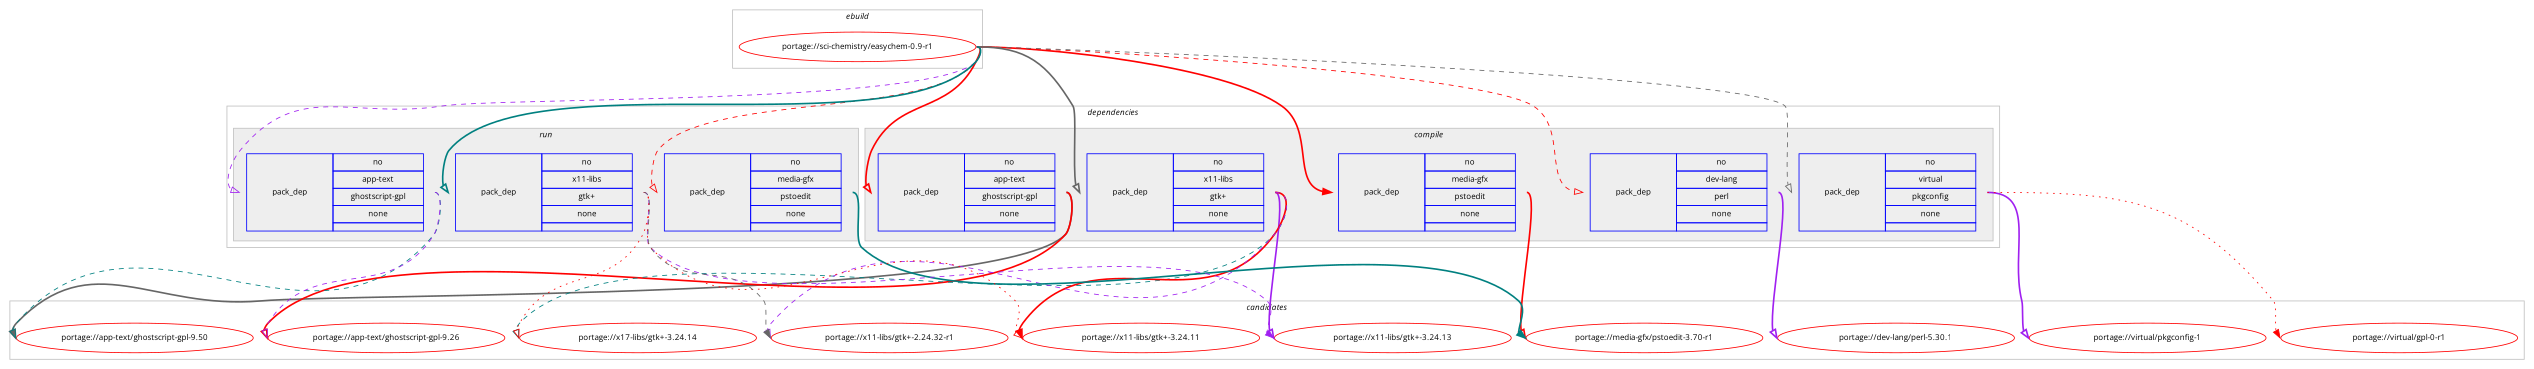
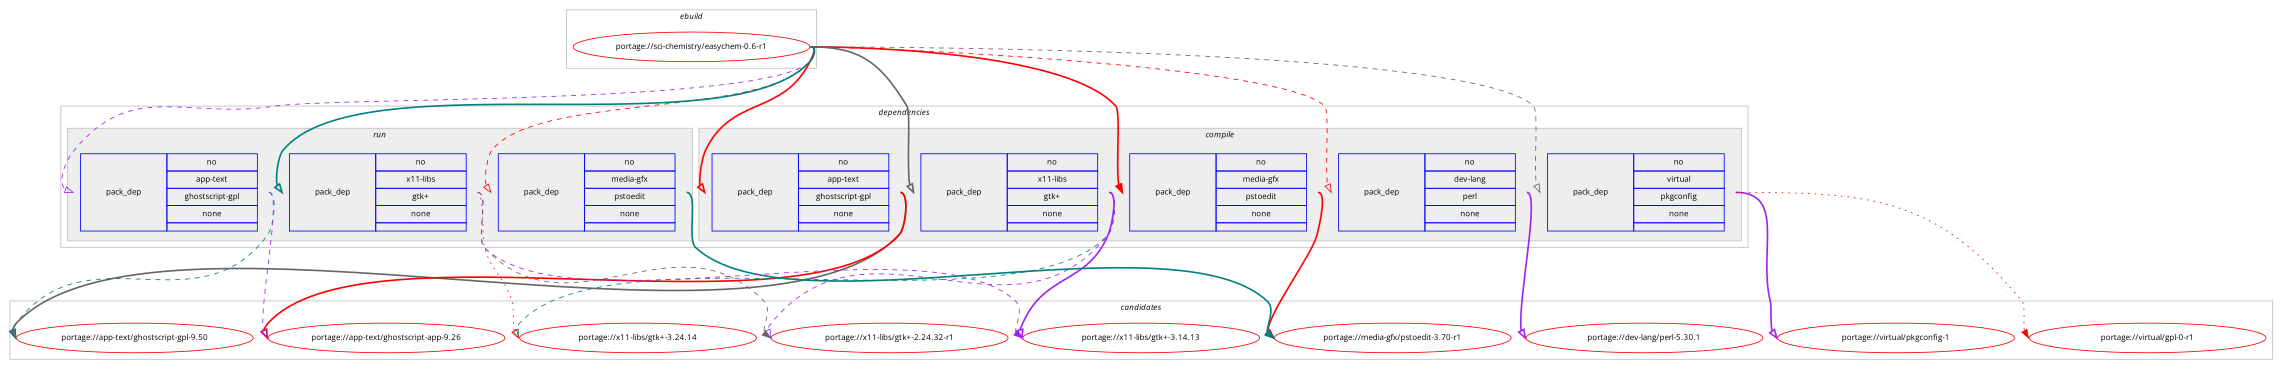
node "portage://sci-chemistry/easychem-0.9-r1": label "portage://sci-chemistry/easychem-0.9-r1" -> "portage://sci-chemistry/easychem-0.6-r1"
node "portage://app-text/ghostscript-gpl-9.26": label "portage://app-text/ghostscript-gpl-9.26" -> "portage://app-text/ghostscript-app-9.26"
node "portage://x17-libs/gtk+-3.24.14": label "portage://x17-libs/gtk+-3.24.14" -> "portage://x11-libs/gtk+-3.24.14"
node "portage://x11-libs/gtk+-3.24.11": removed
node "portage://x11-libs/gtk+-3.24.13": label "portage://x11-libs/gtk+-3.24.13" -> "portage://x11-libs/gtk+-3.14.13"
